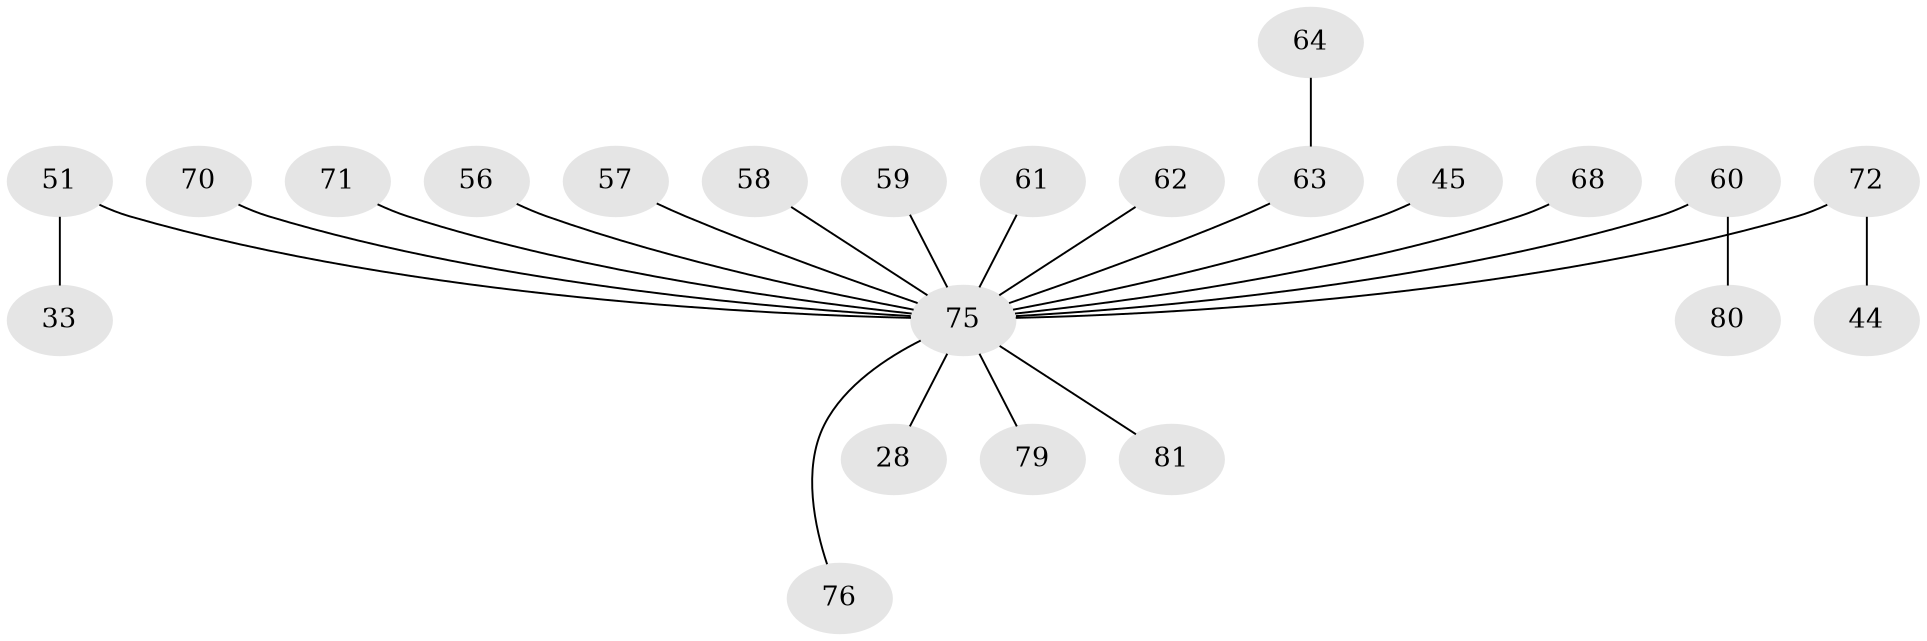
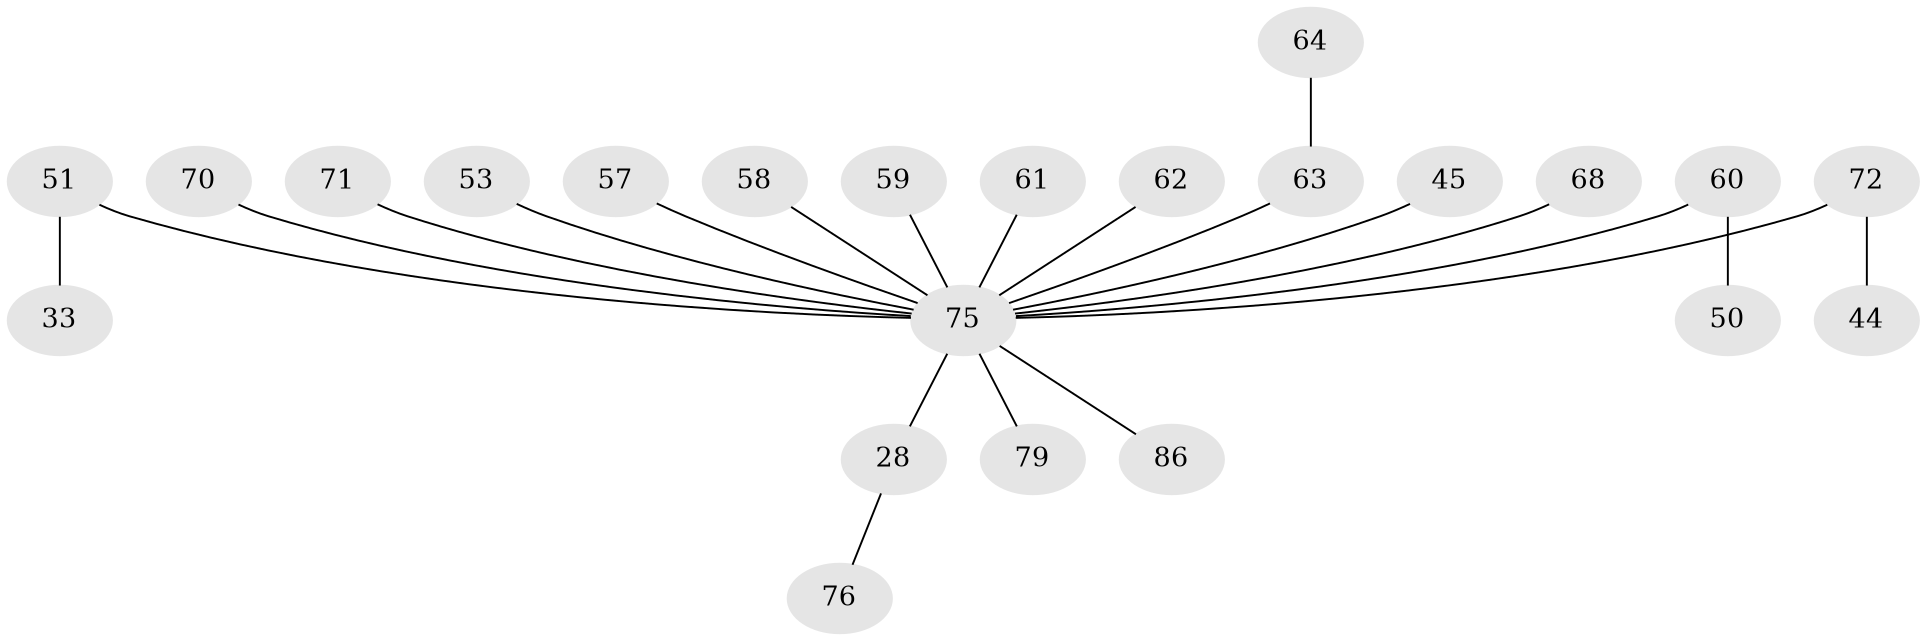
node "56": label "56" -> "53"
node "80": label "80" -> "50"
edge "75" -- "76": now "28" -- "76"
node "81": label "81" -> "86"
